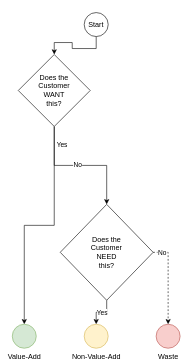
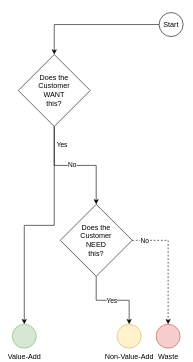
node "Start": moved (96, 24) -> (171, 24)
node "Does the Customer NEED this?": size 93x96 -> 72x72
node "Non-Value-Add": moved (96, 336) -> (129, 336)
